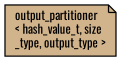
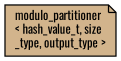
node "output_partitioner < hash_value_t, size _type, output_type >": label "output_partitioner < hash_value_t, size _type, output_type >" -> "modulo_partitioner < hash_value_t, size _type, output_type >"
